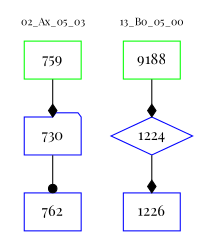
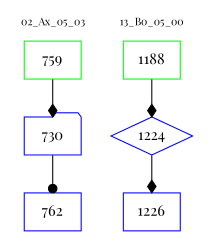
node "9188": label "9188" -> "1188"
